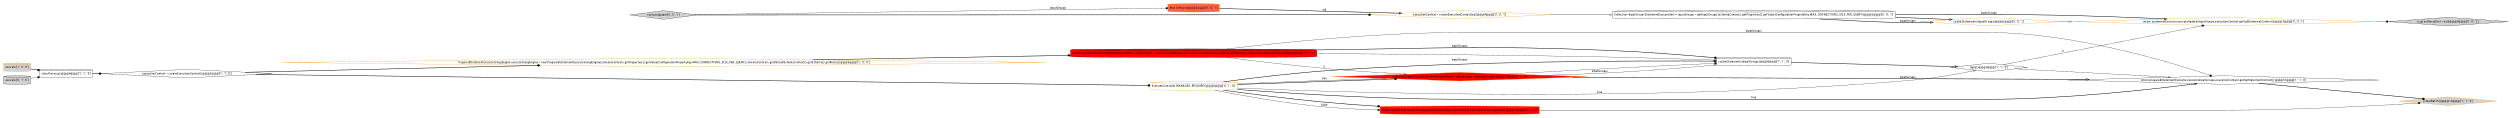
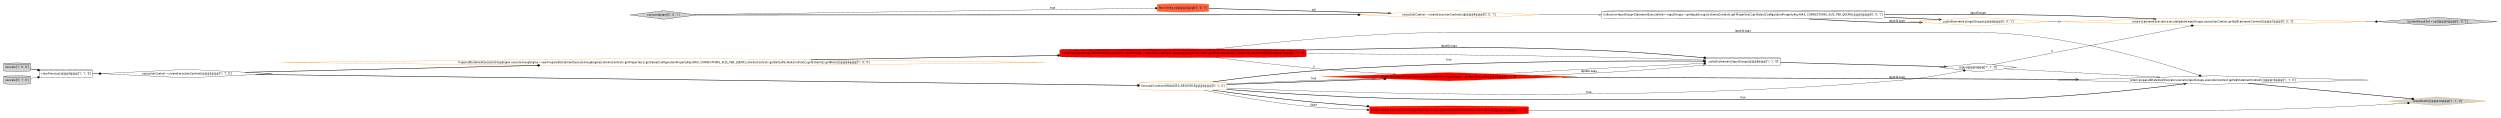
edge "executeUpdate['0', '0', '1']" -> "final String sql@@@2@@@['0', '0', '1']": label "inputGroups" -> "true"
edge "ExecutorConstant.MANAGED_RESOURCE@@@6@@@['0', '1', '0']" -> "cacheStatements(inputGroups)@@@8@@@['1', '1', '0']": label "inputGroups" -> "true"
node "execute['1', '0', '0']": color darkorange -> black
edge "ExecutorConstant.MANAGED_RESOURCE@@@6@@@['0', '1', '0']" -> "reply()@@@9@@@['1', '1', '0']": arrowhead onormal -> dot
